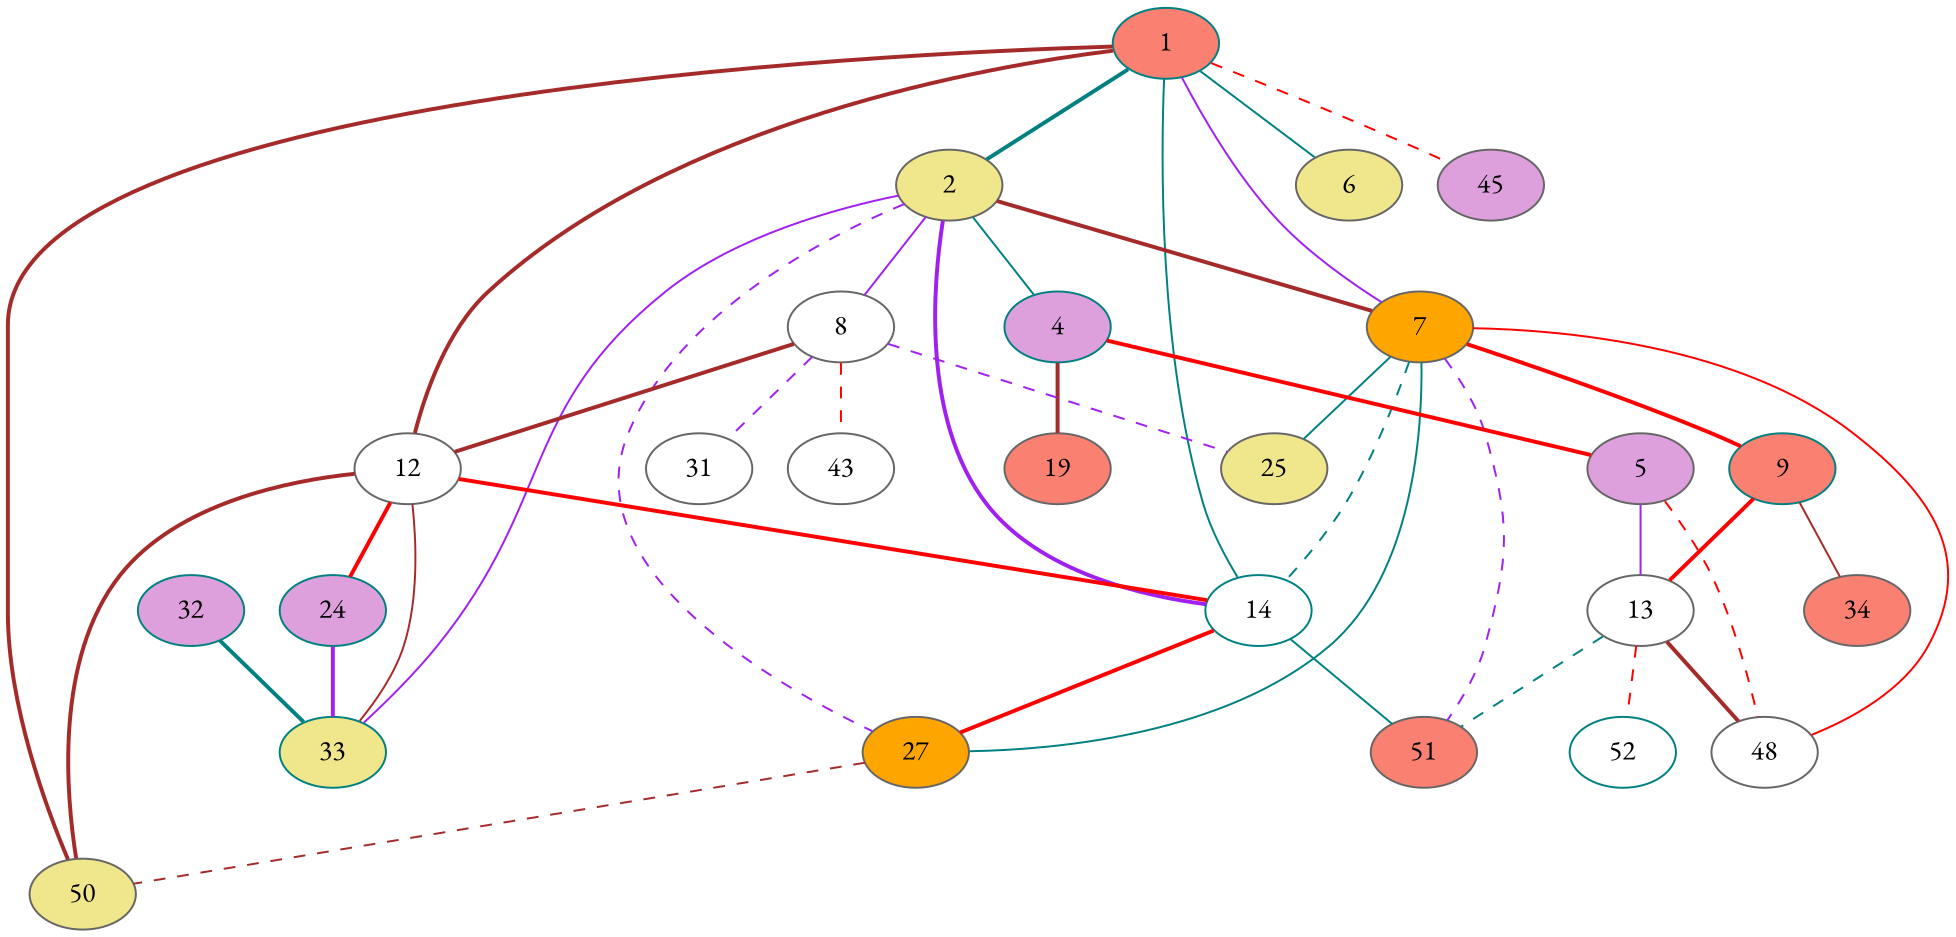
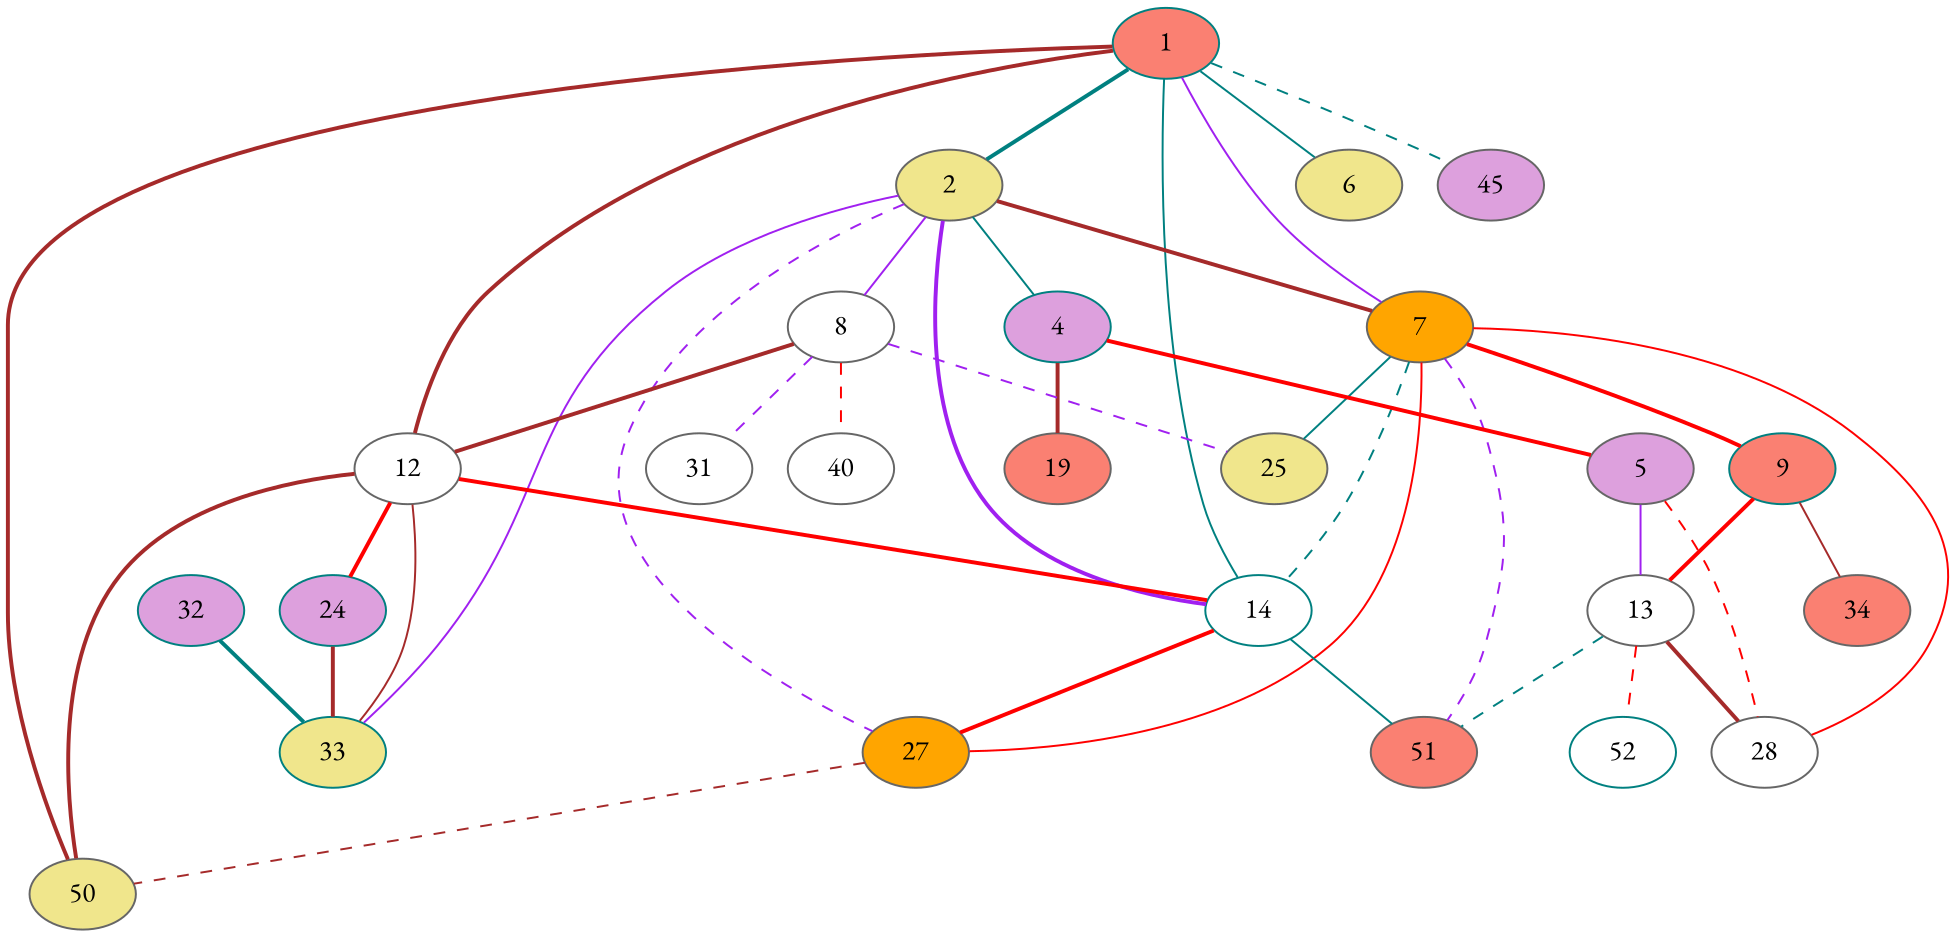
edge "1" -- "45": color red -> teal
node "43": label "43" -> "40"
edge "7" -- "27": color teal -> red
edge "24" -- "33": color purple -> brown
node "48": label "48" -> "28"
